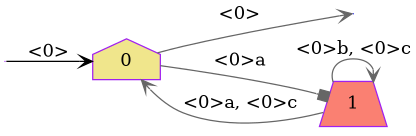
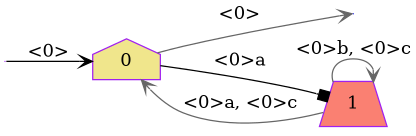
edge "0" -> "1": color gray40 -> black
